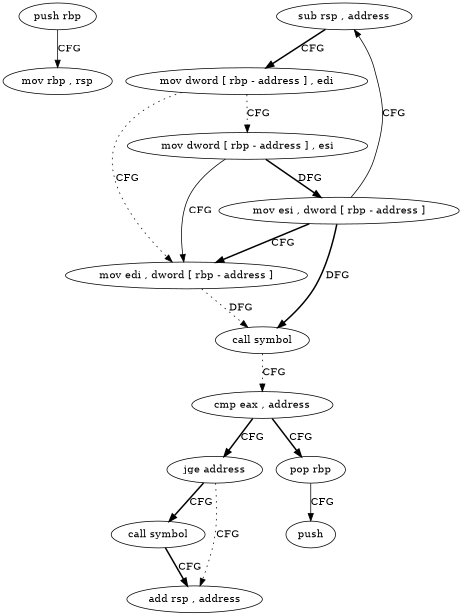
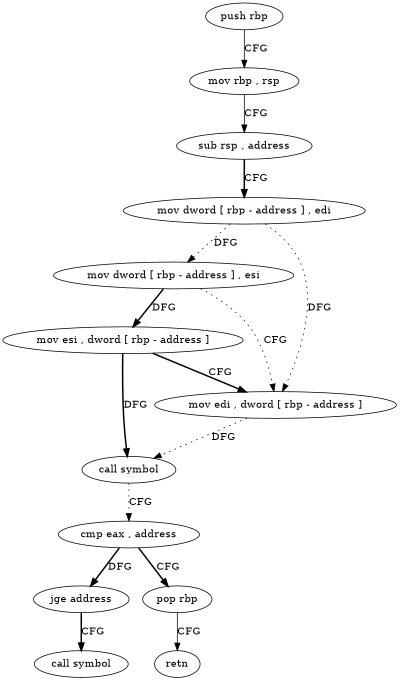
edge "mov dword [ rbp - address ] , edi" -> "mov dword [ rbp - address ] , esi": label "CFG" -> "DFG"
edge "mov esi , dword [ rbp - address ]" -> "sub rsp , address": now "mov rbp , rsp" -> "sub rsp , address"
edge "mov dword [ rbp - address ] , edi" -> "mov edi , dword [ rbp - address ]": label "CFG" -> "DFG"
edge "mov dword [ rbp - address ] , esi" -> "mov edi , dword [ rbp - address ]": style solid -> dotted
edge "cmp eax , address" -> "jge address": label "CFG" -> "DFG"
node "push": label "push" -> "retn"
node "add rsp , address": removed
